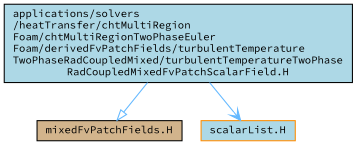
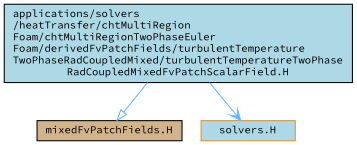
node "scalarList.H": label "scalarList.H" -> "solvers.H"
